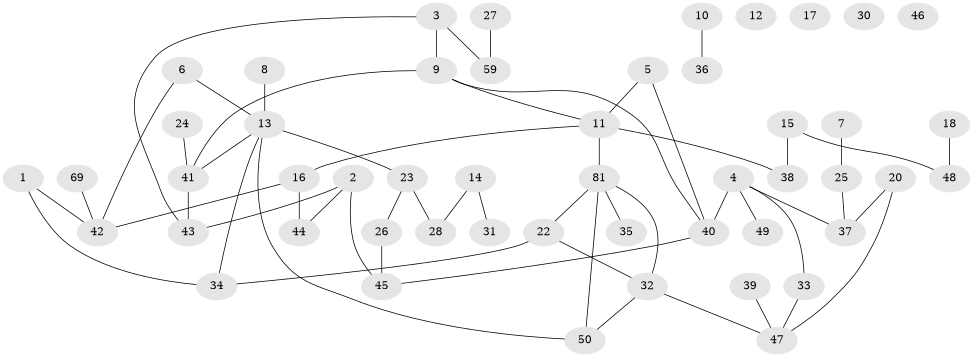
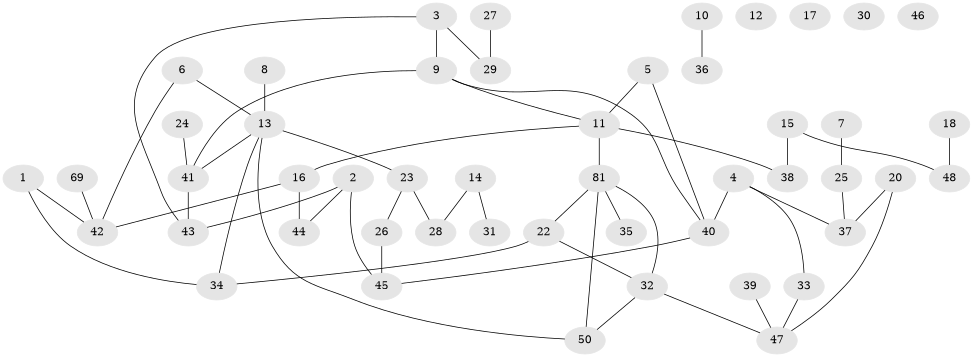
node "59": label "59" -> "29"
node "49": removed
